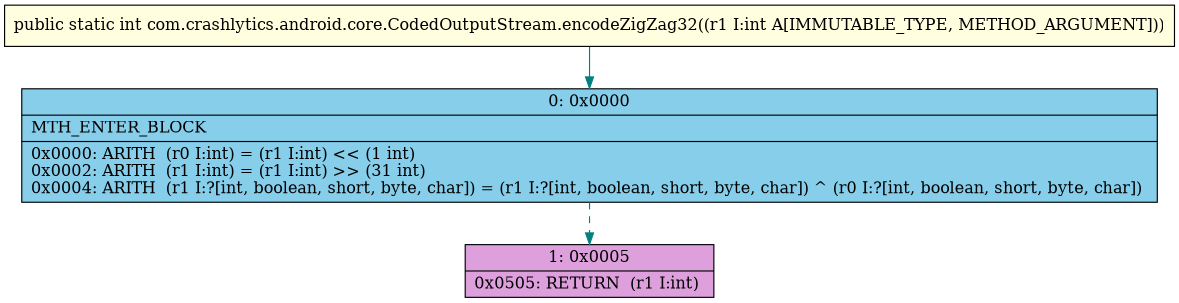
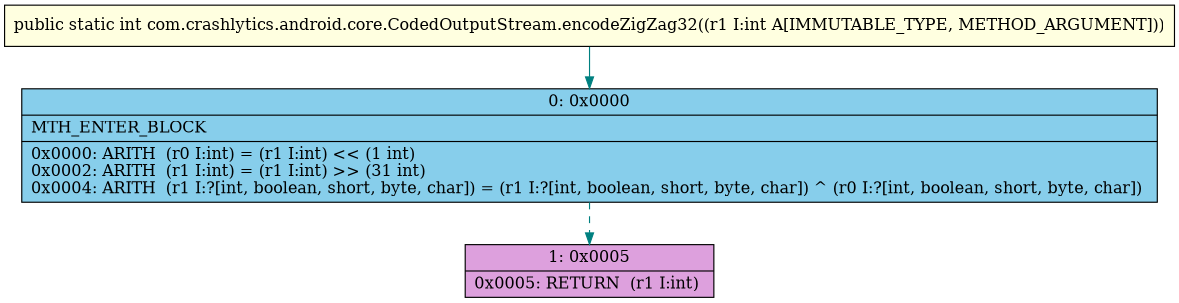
node "1: 0x0005": text "0x0505: RETURN  (r1 I:int)" -> "0x0005: RETURN  (r1 I:int)"
